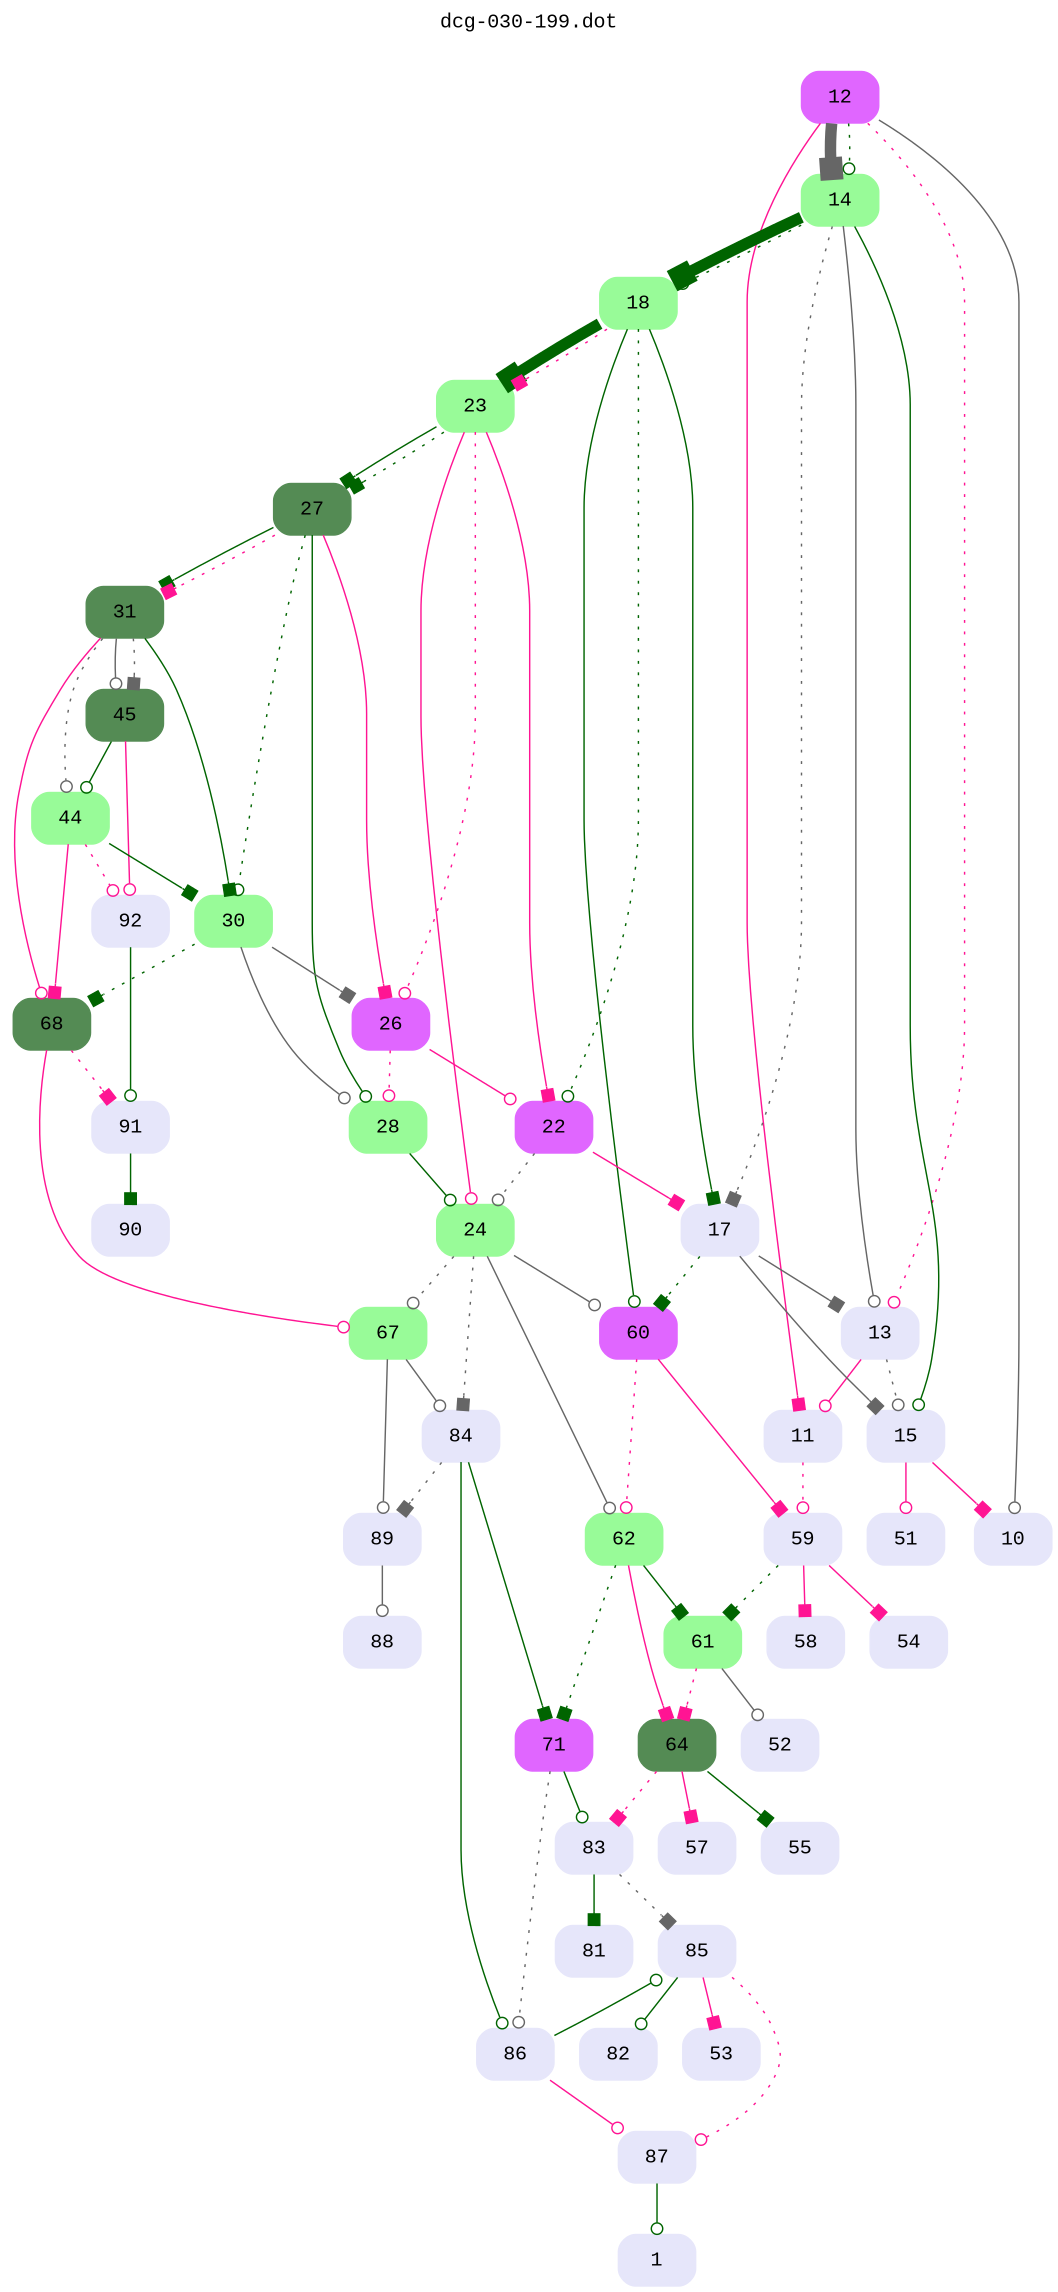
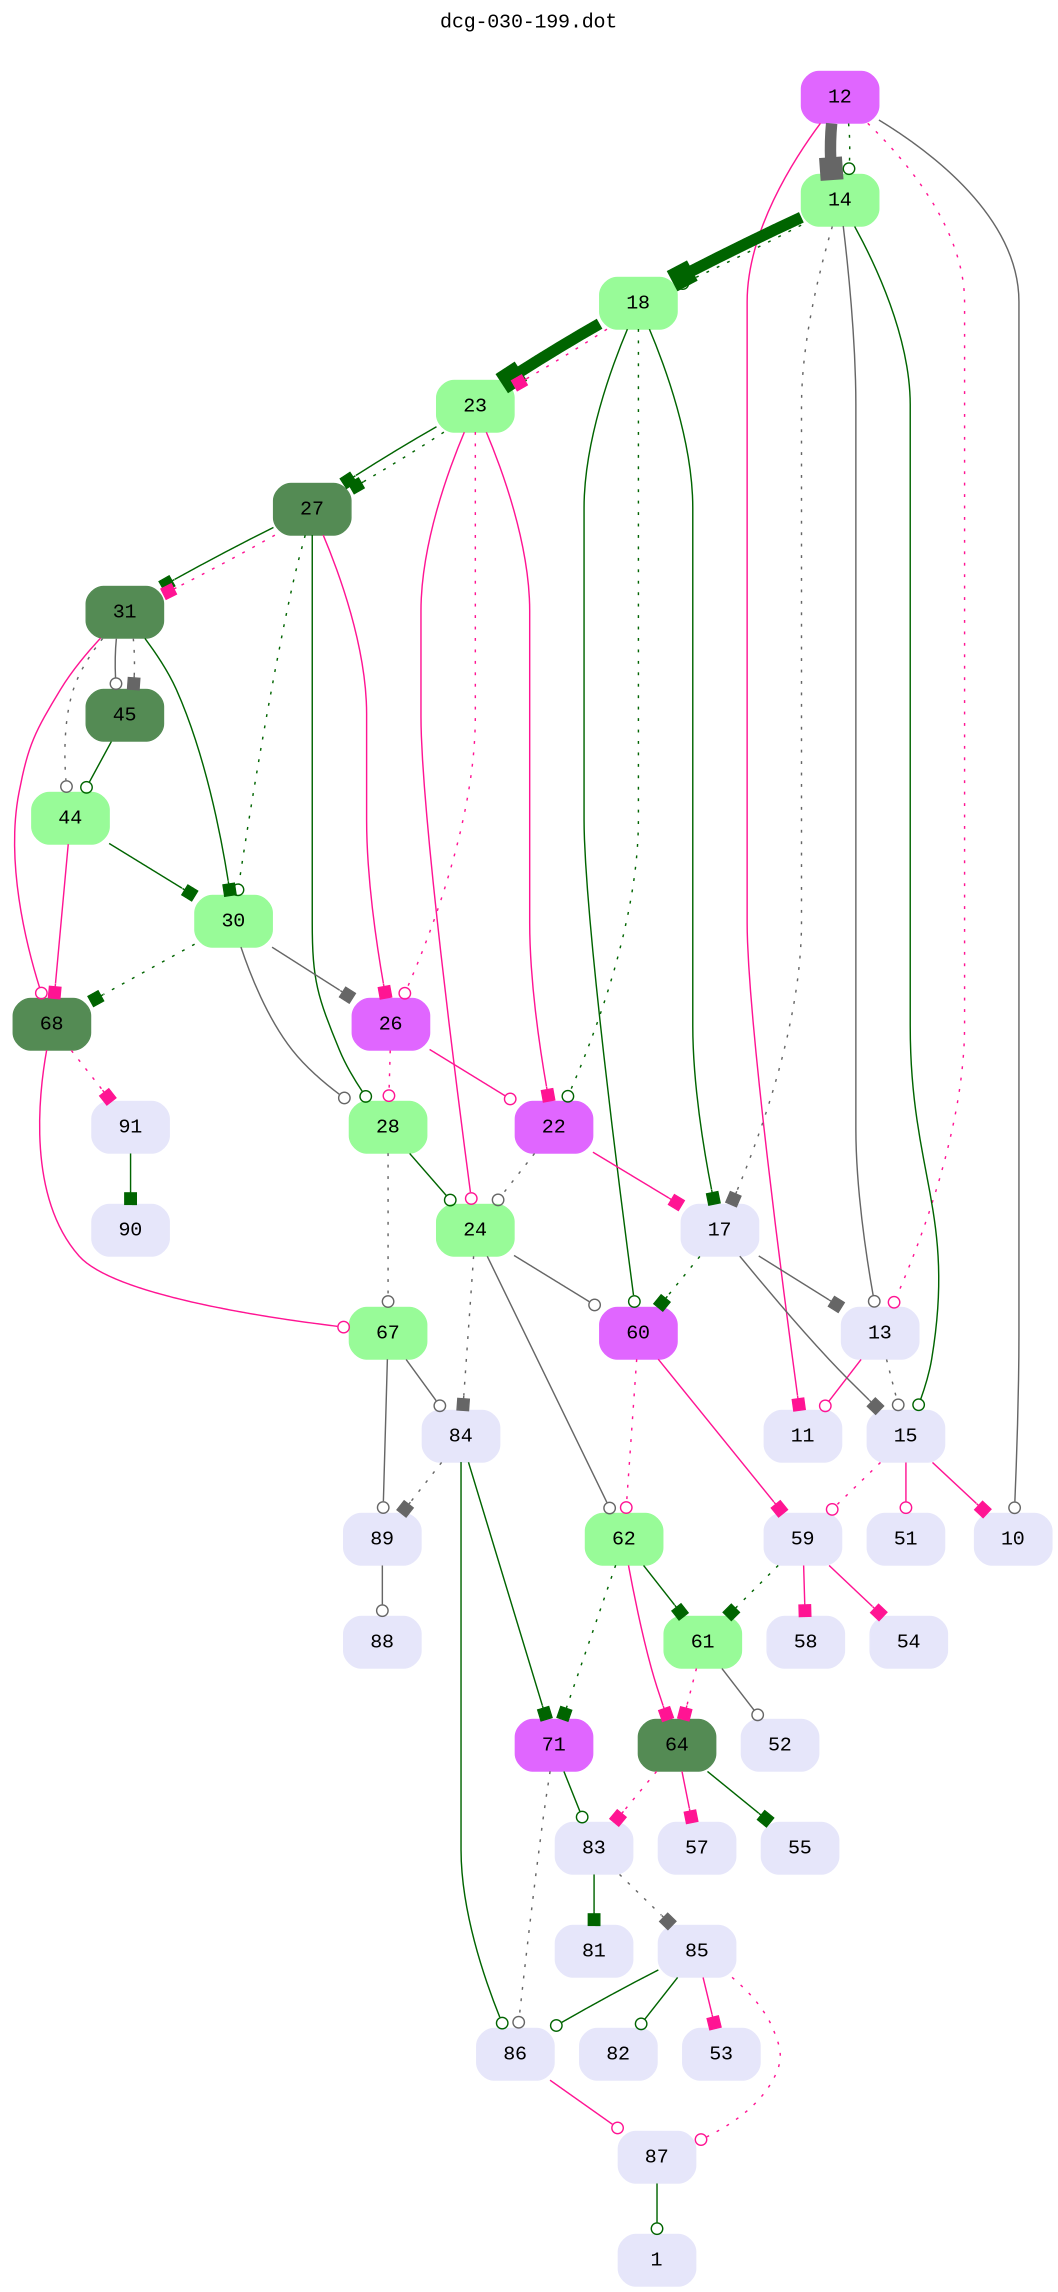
node "92": removed
edge "24" -> "67": now "28" -> "67"
edge "11" -> "59": now "15" -> "59"
edge "86" -> "85": reversed
